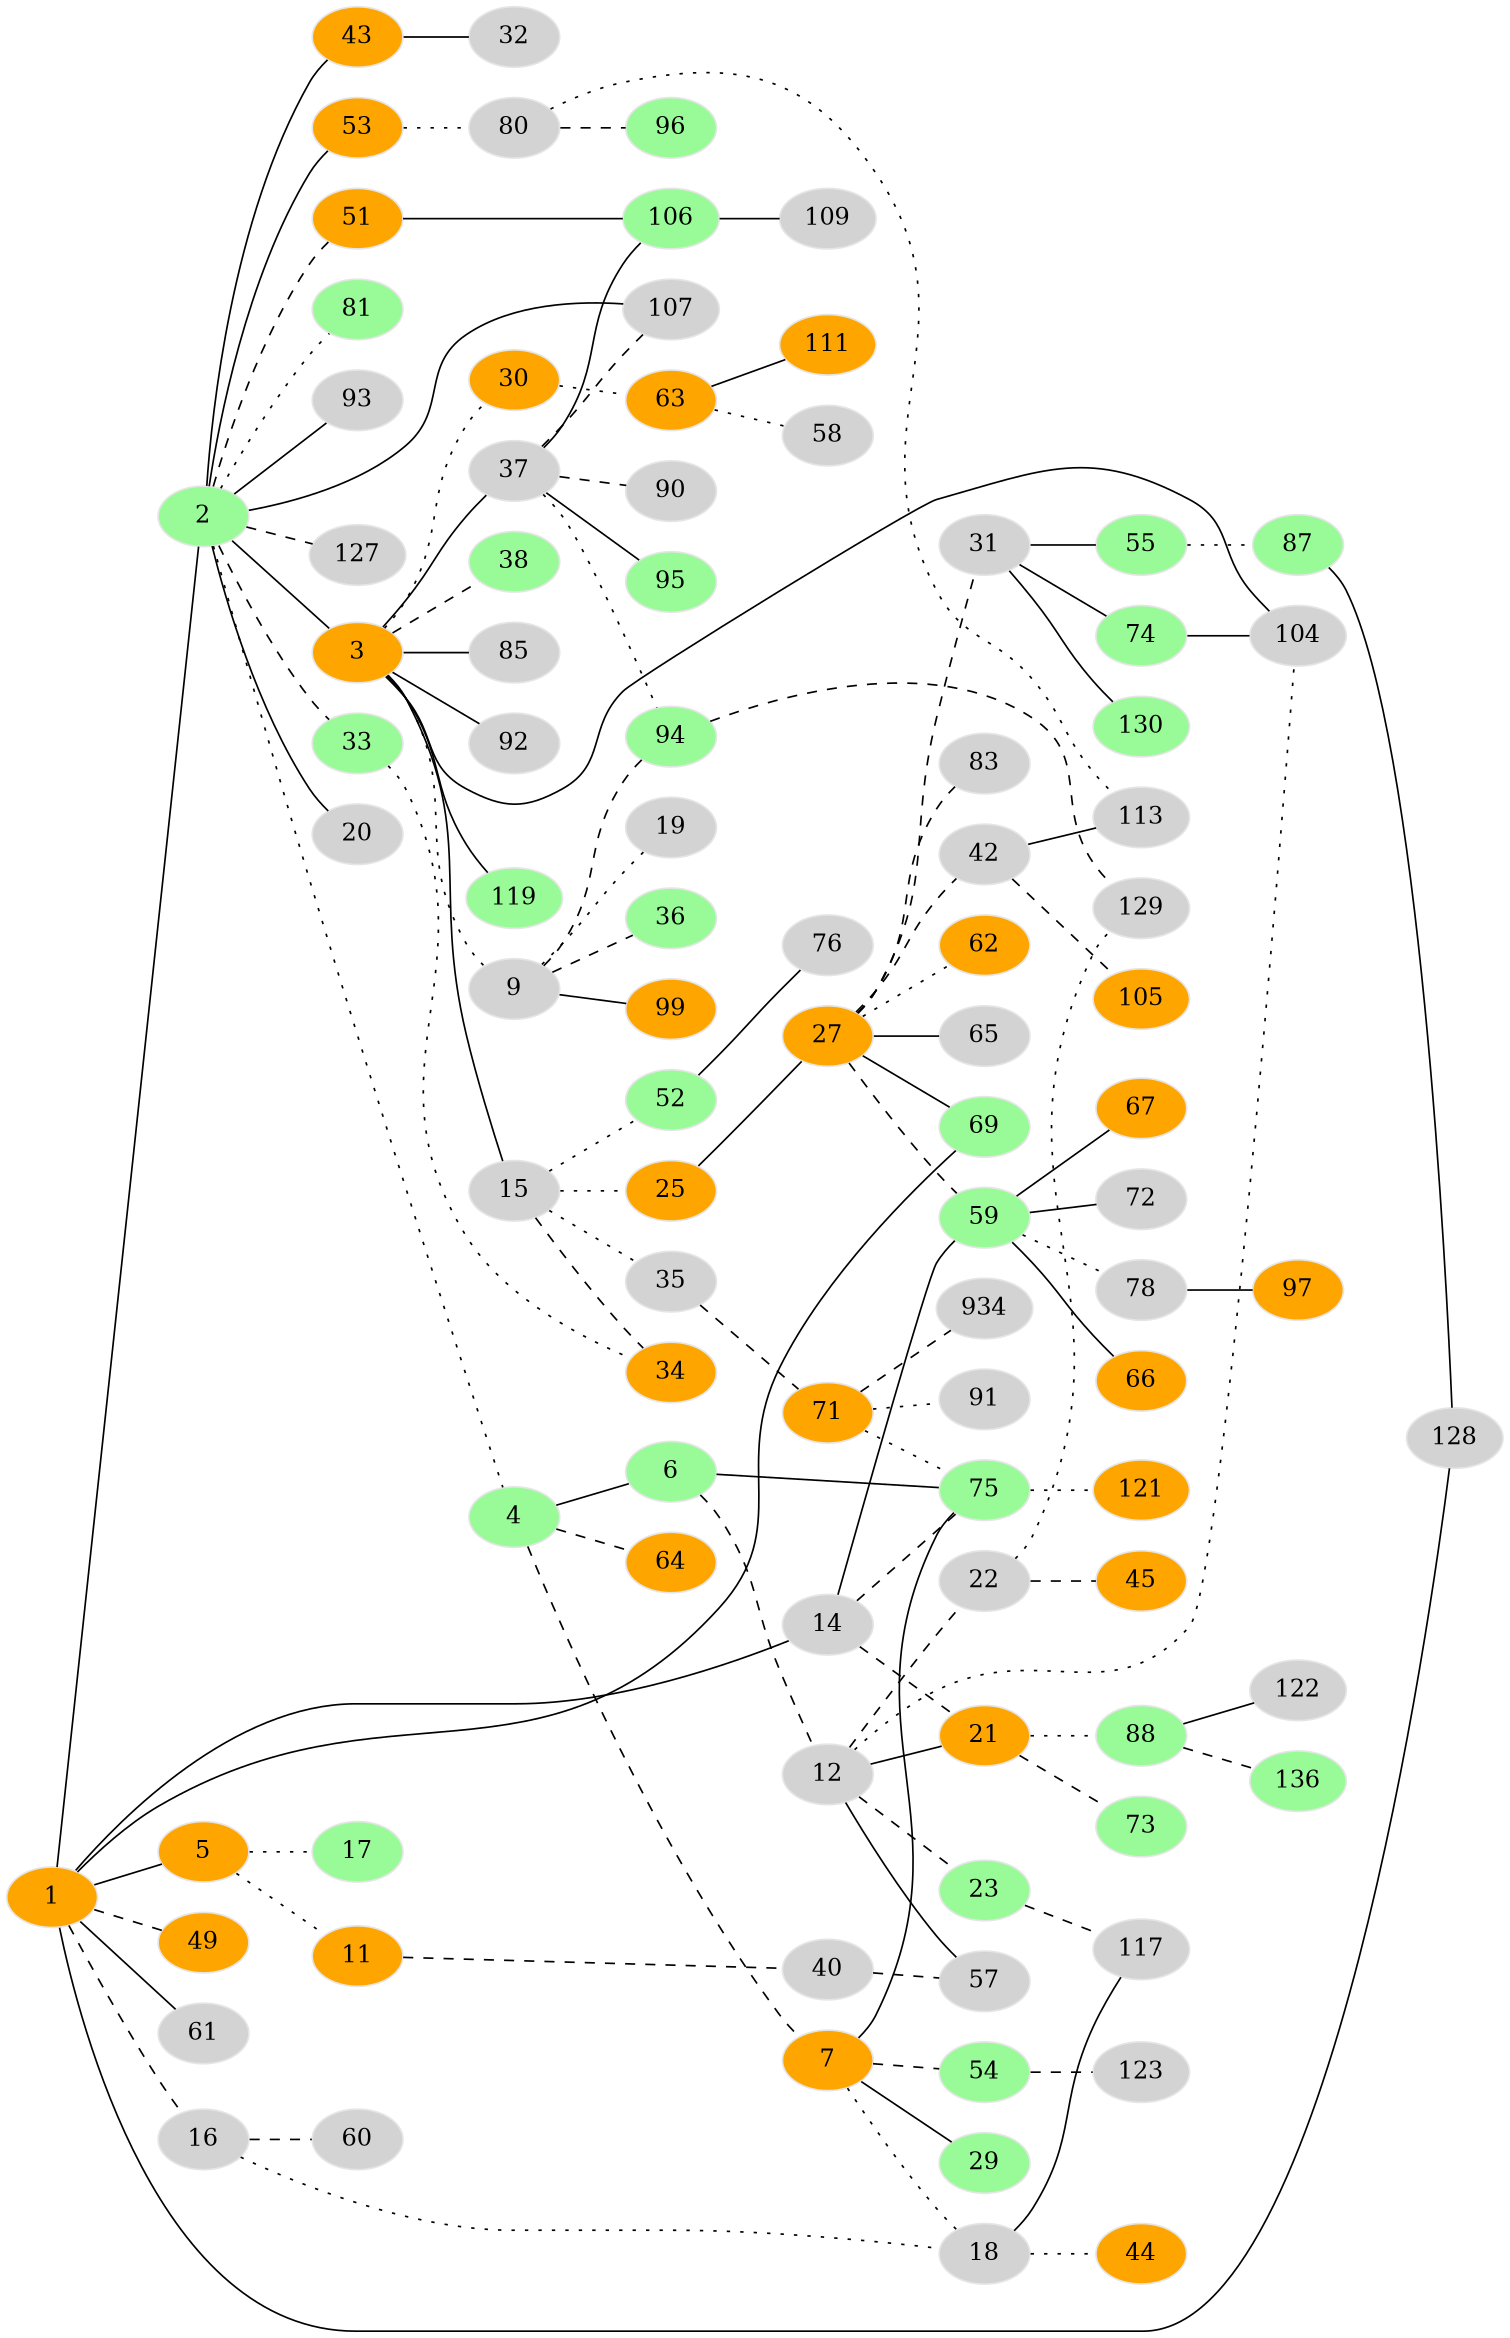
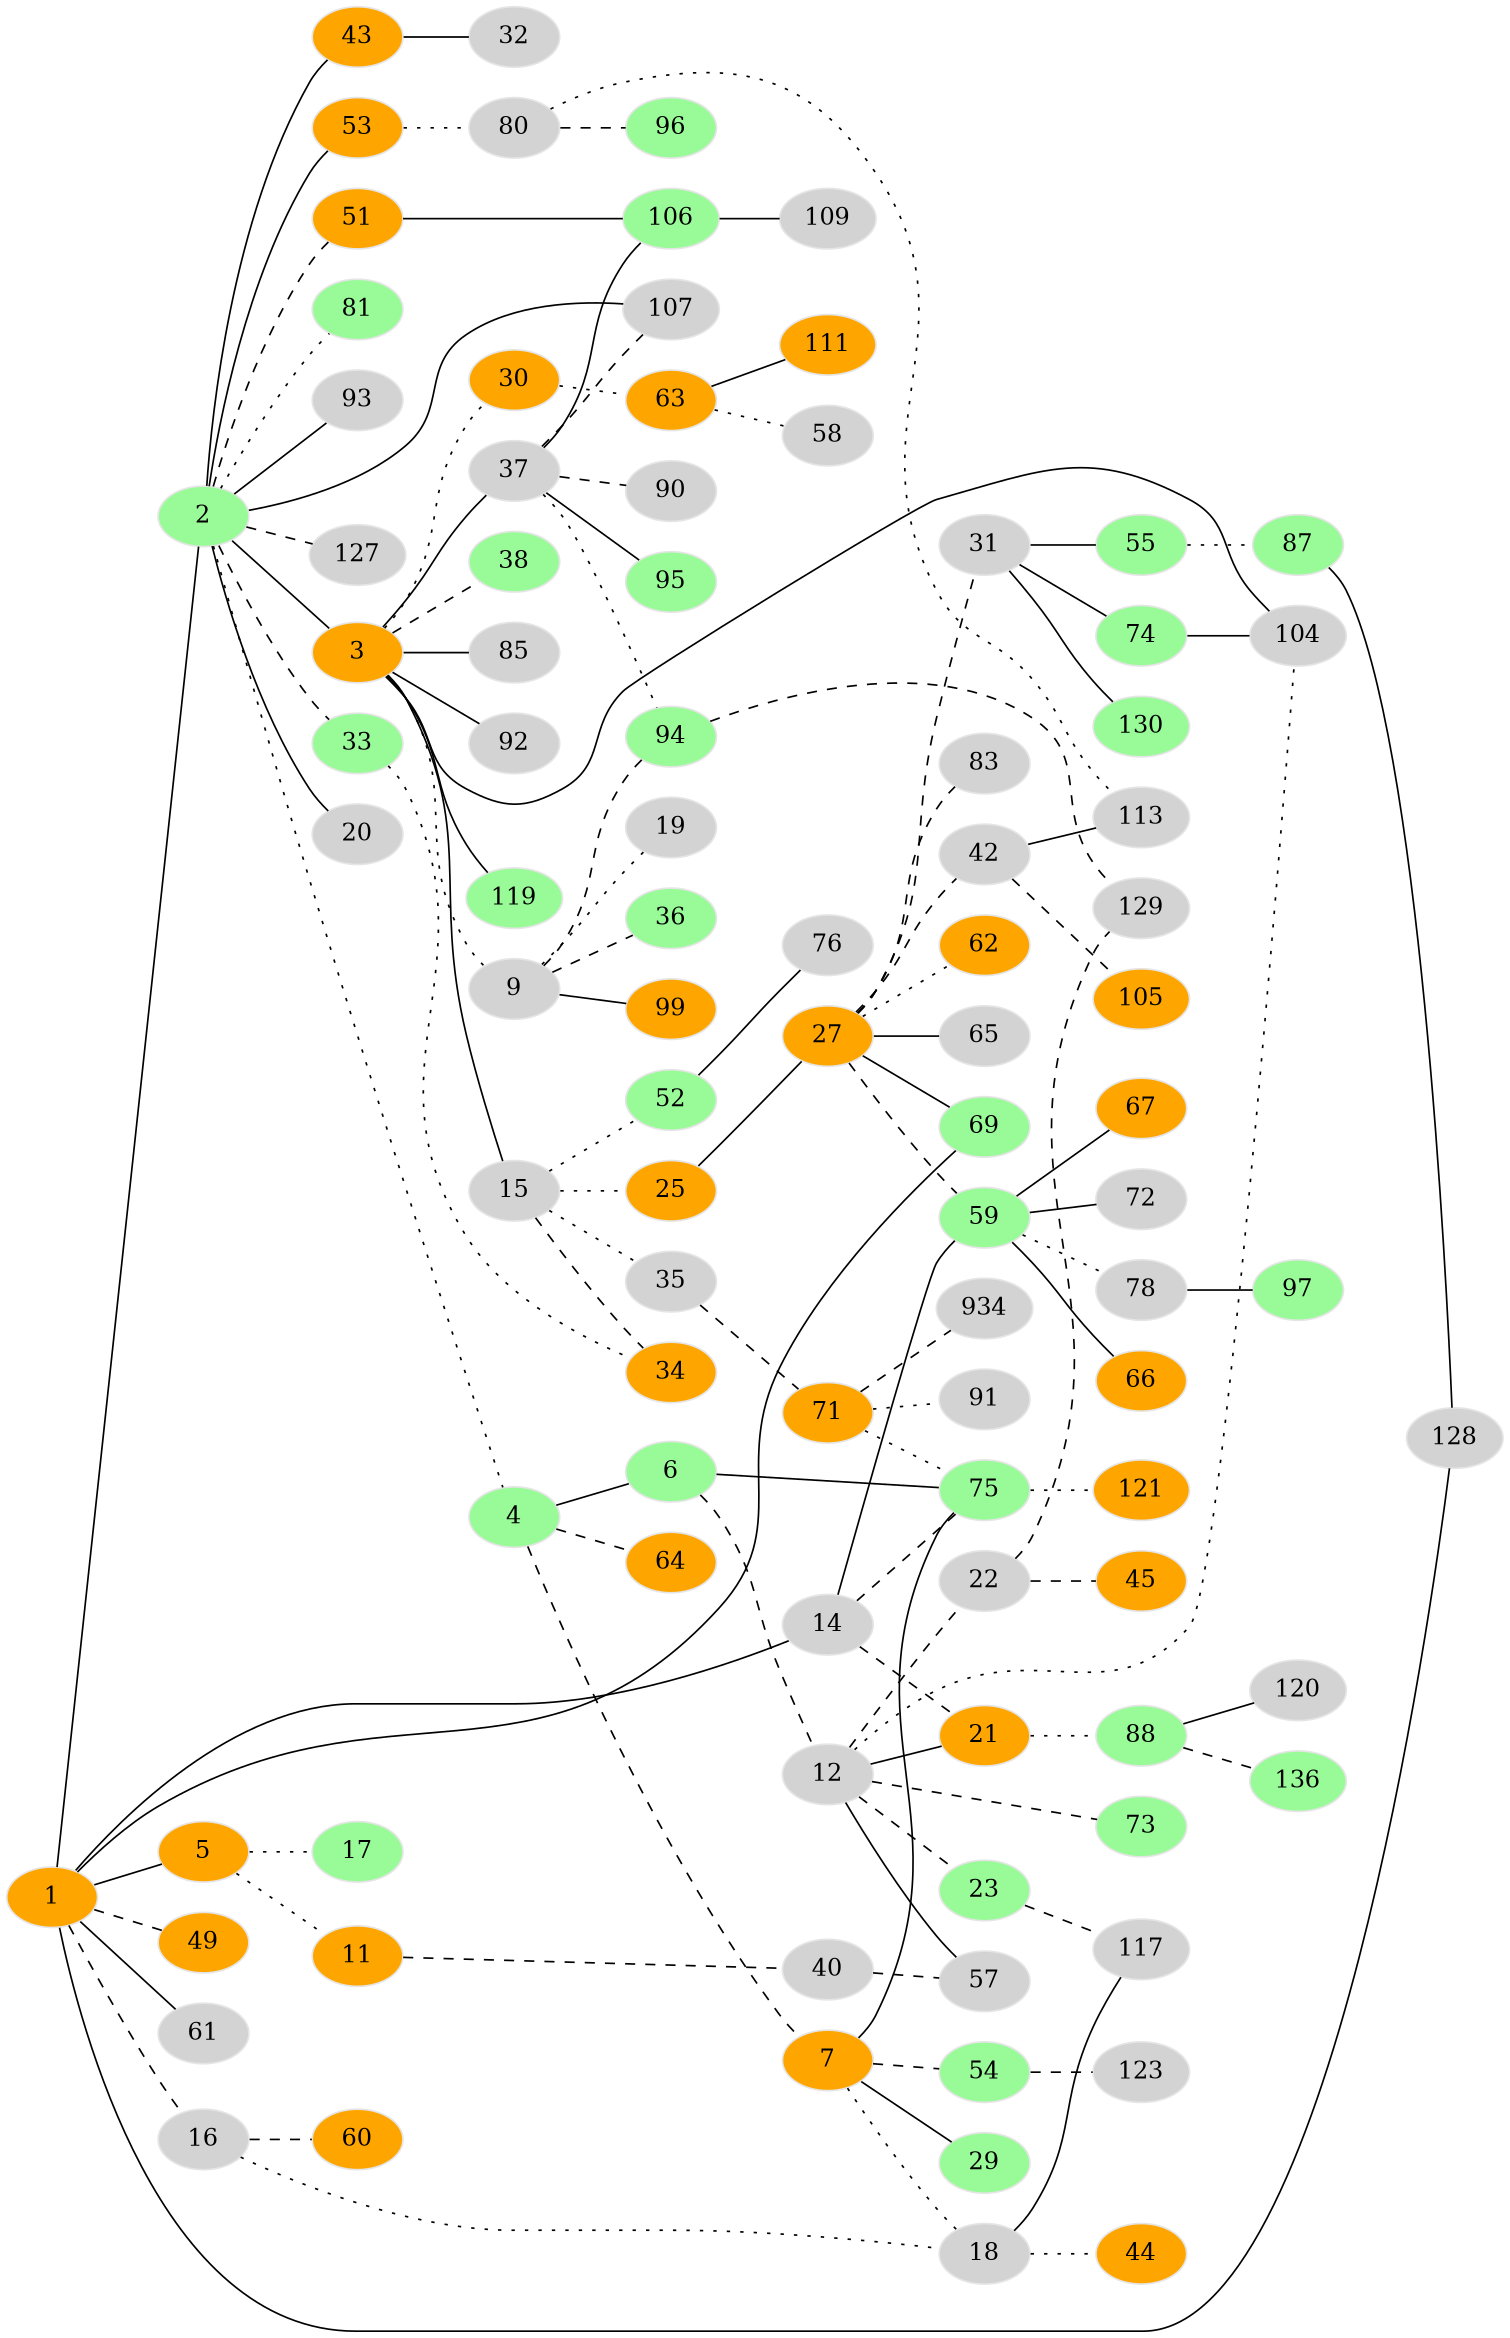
edge "129" -- "22": style dotted -> dashed
node "97": fillcolor orange -> palegreen
node "122": label "122" -> "120"
edge "21" -- "73": now "12" -- "73"
node "60": fillcolor lightgrey -> orange
